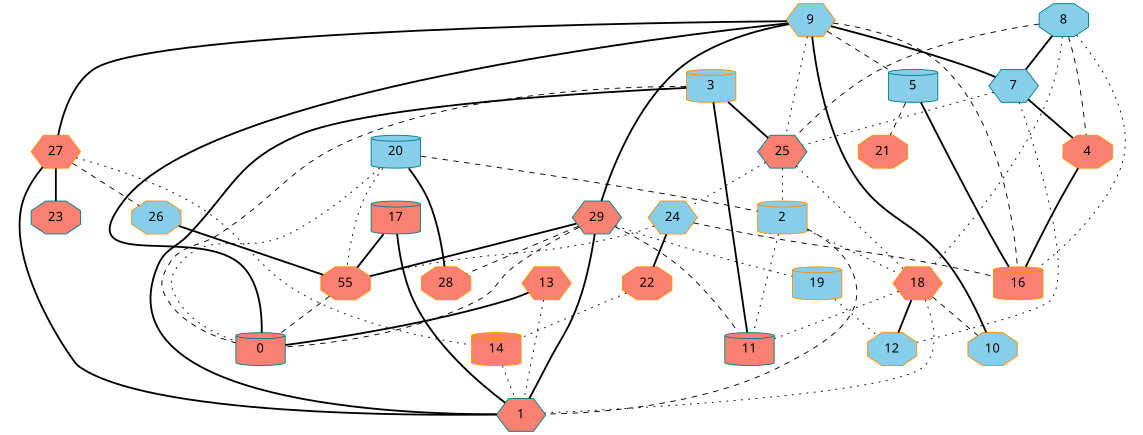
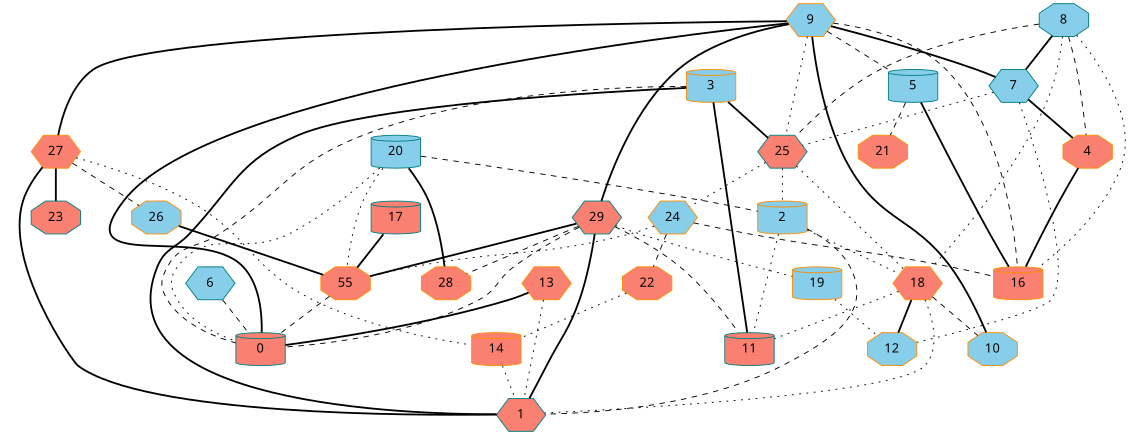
edge "24" -- "22": style bold -> dashed
node "6": added
edge "17" -- "1": removed
